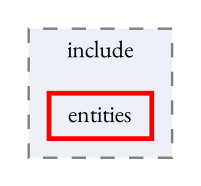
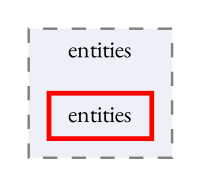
cluster "include": label "include" -> "entities"
